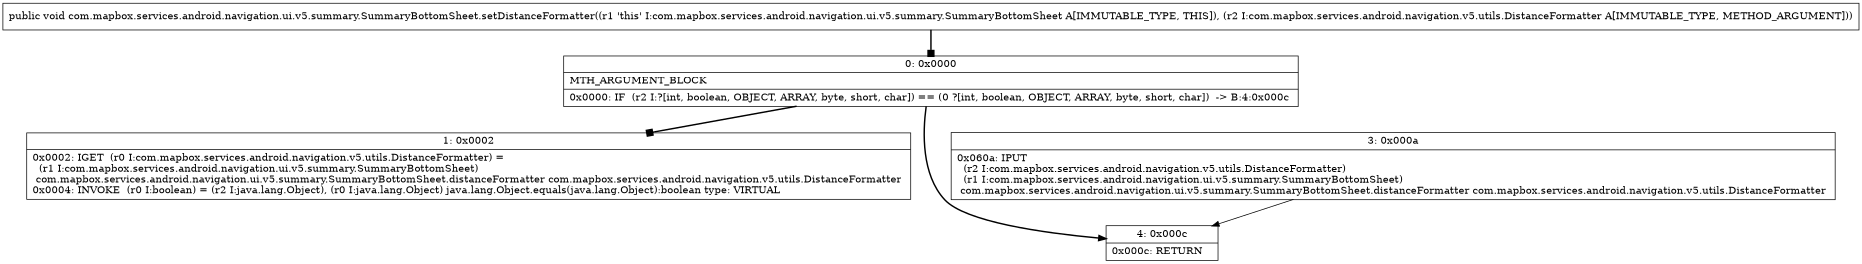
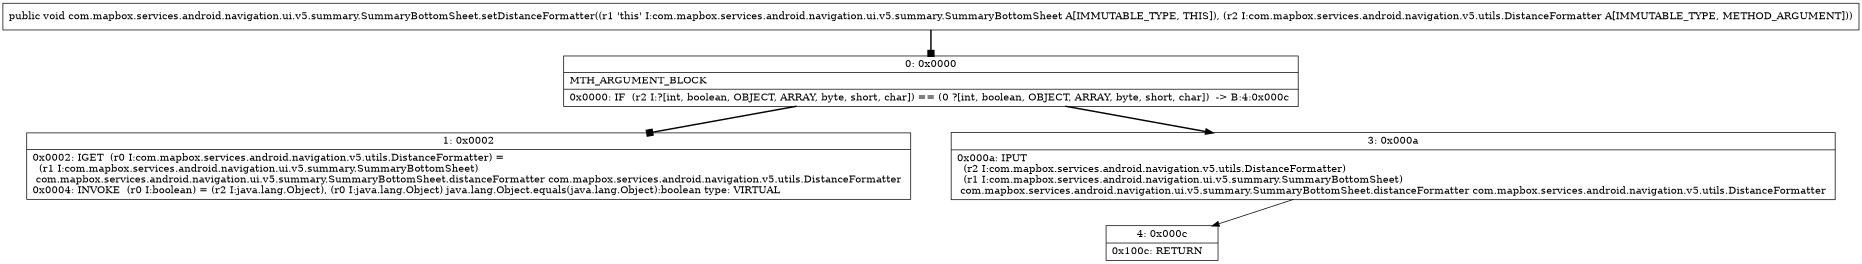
node "3: 0x000a": text "0x060a: IPUT" -> "0x000a: IPUT"
edge "0: 0x0000" -> "4: 0x000c": now "0: 0x0000" -> "3: 0x000a"
node "4: 0x000c": text "0x000c: RETURN" -> "0x100c: RETURN"
